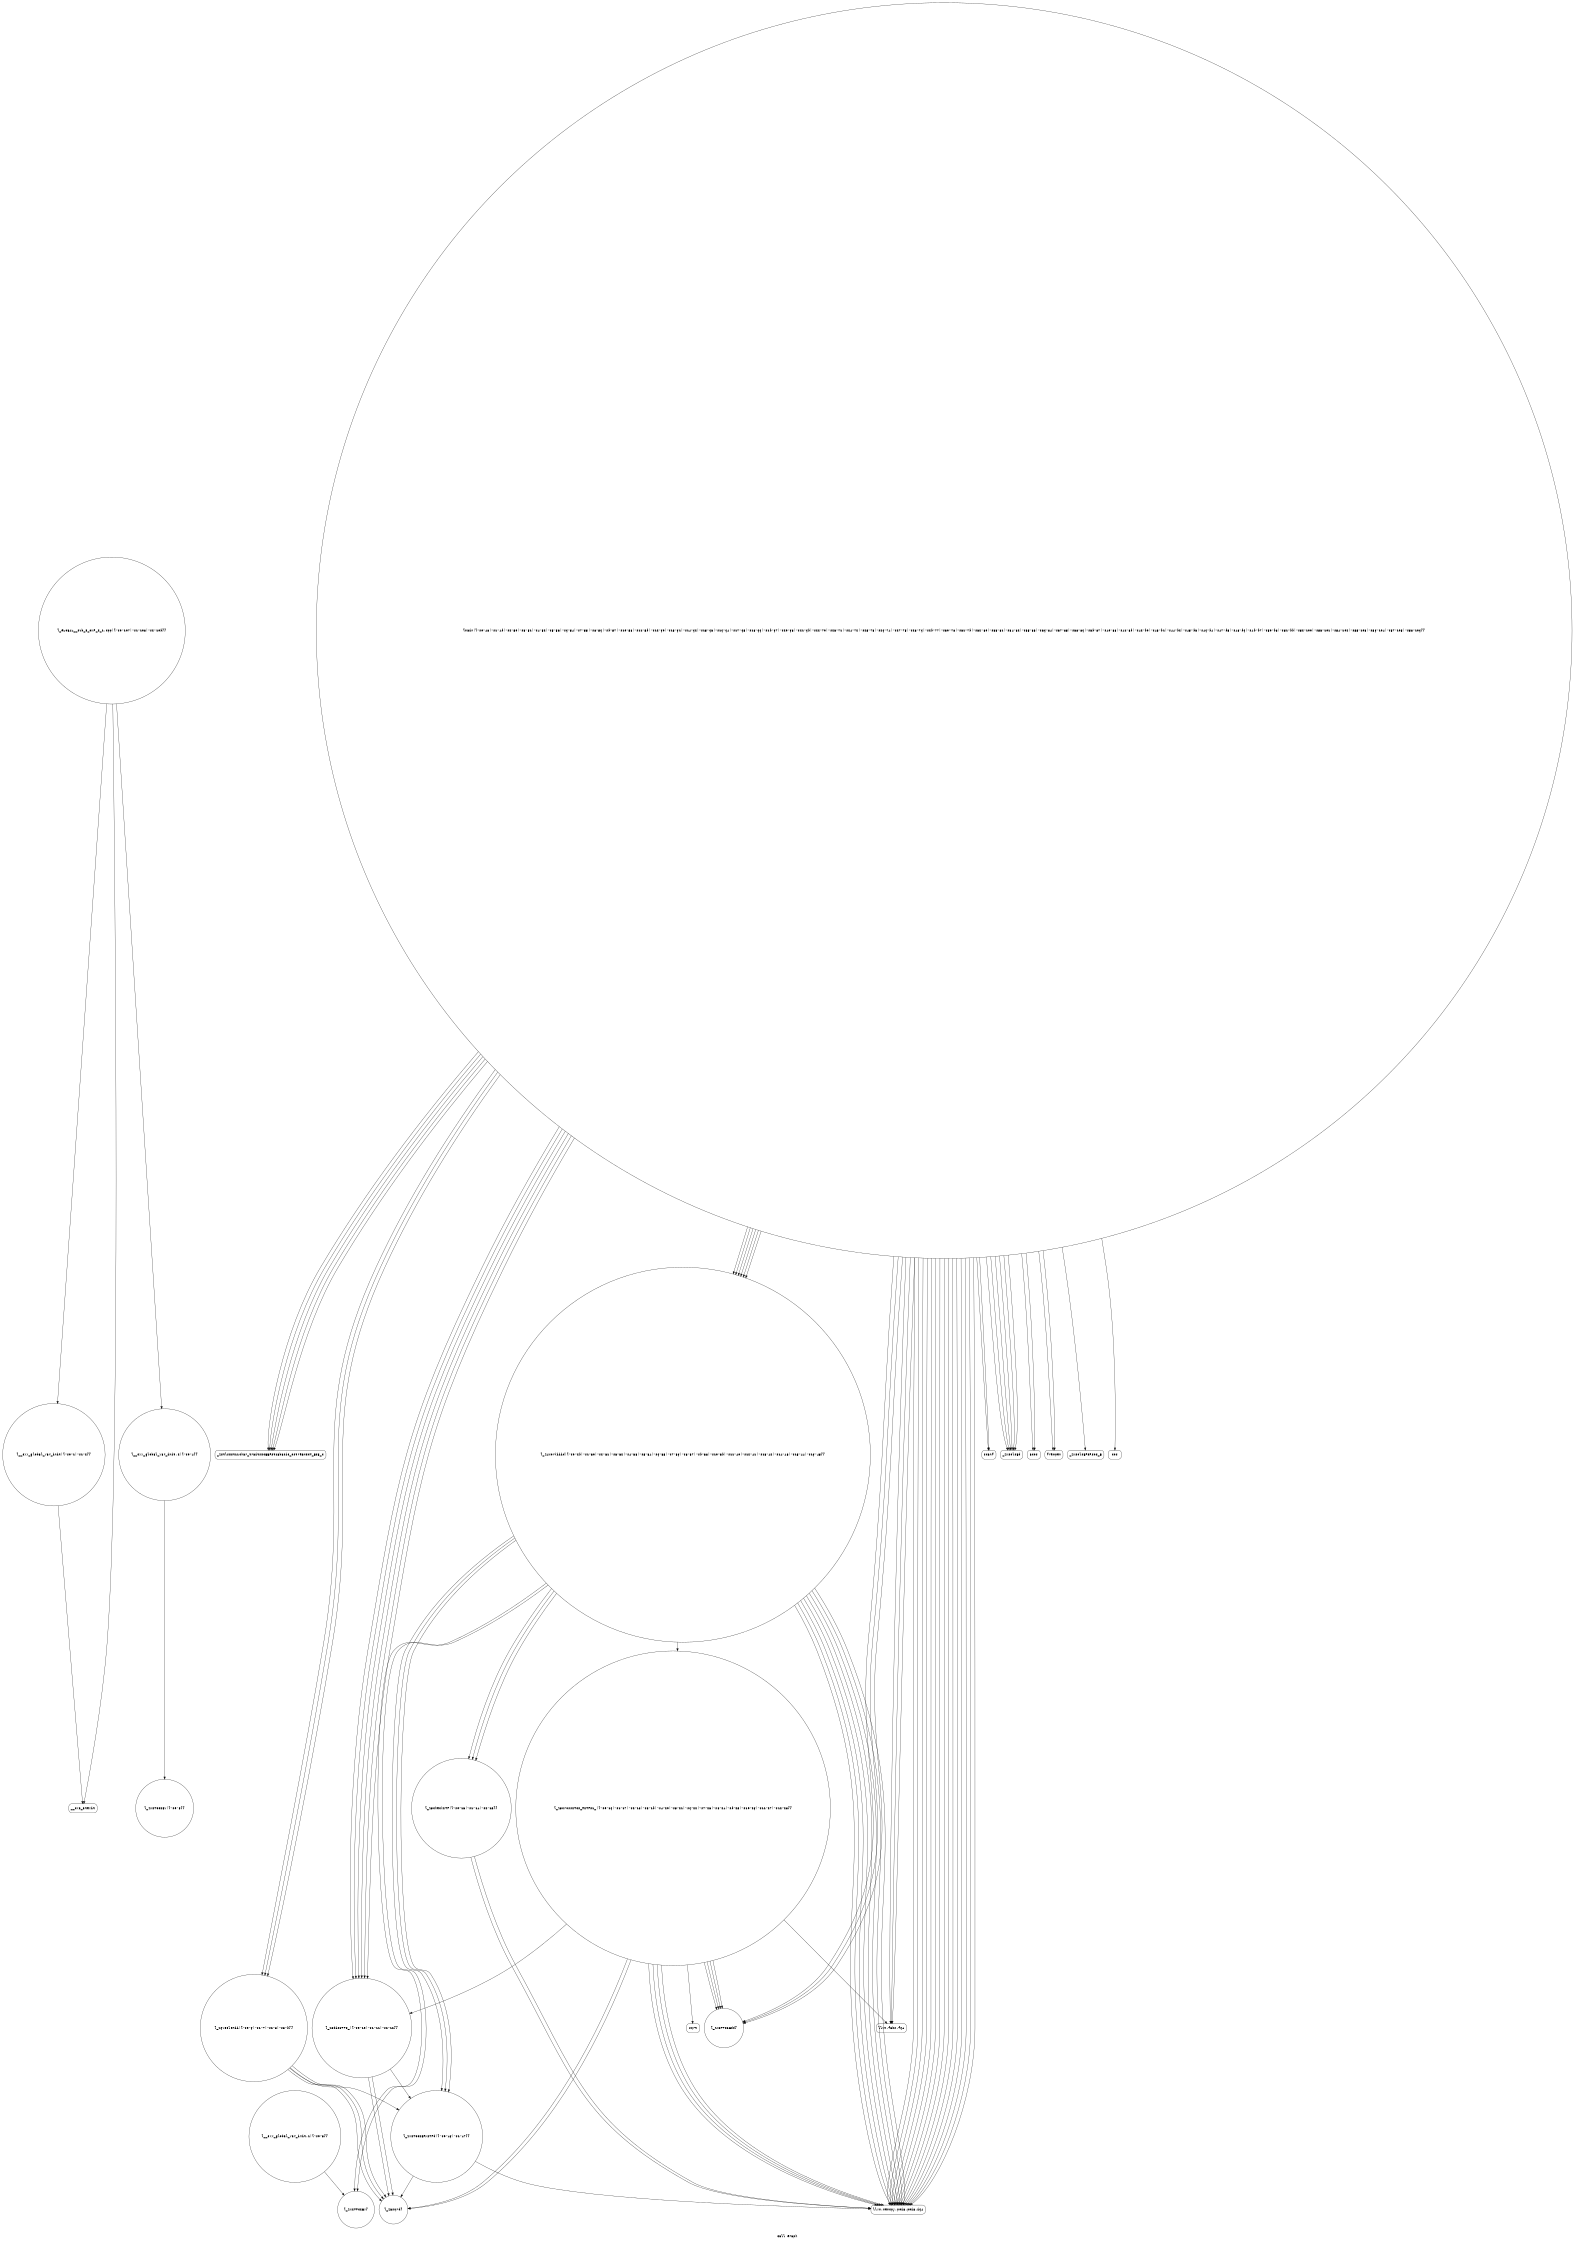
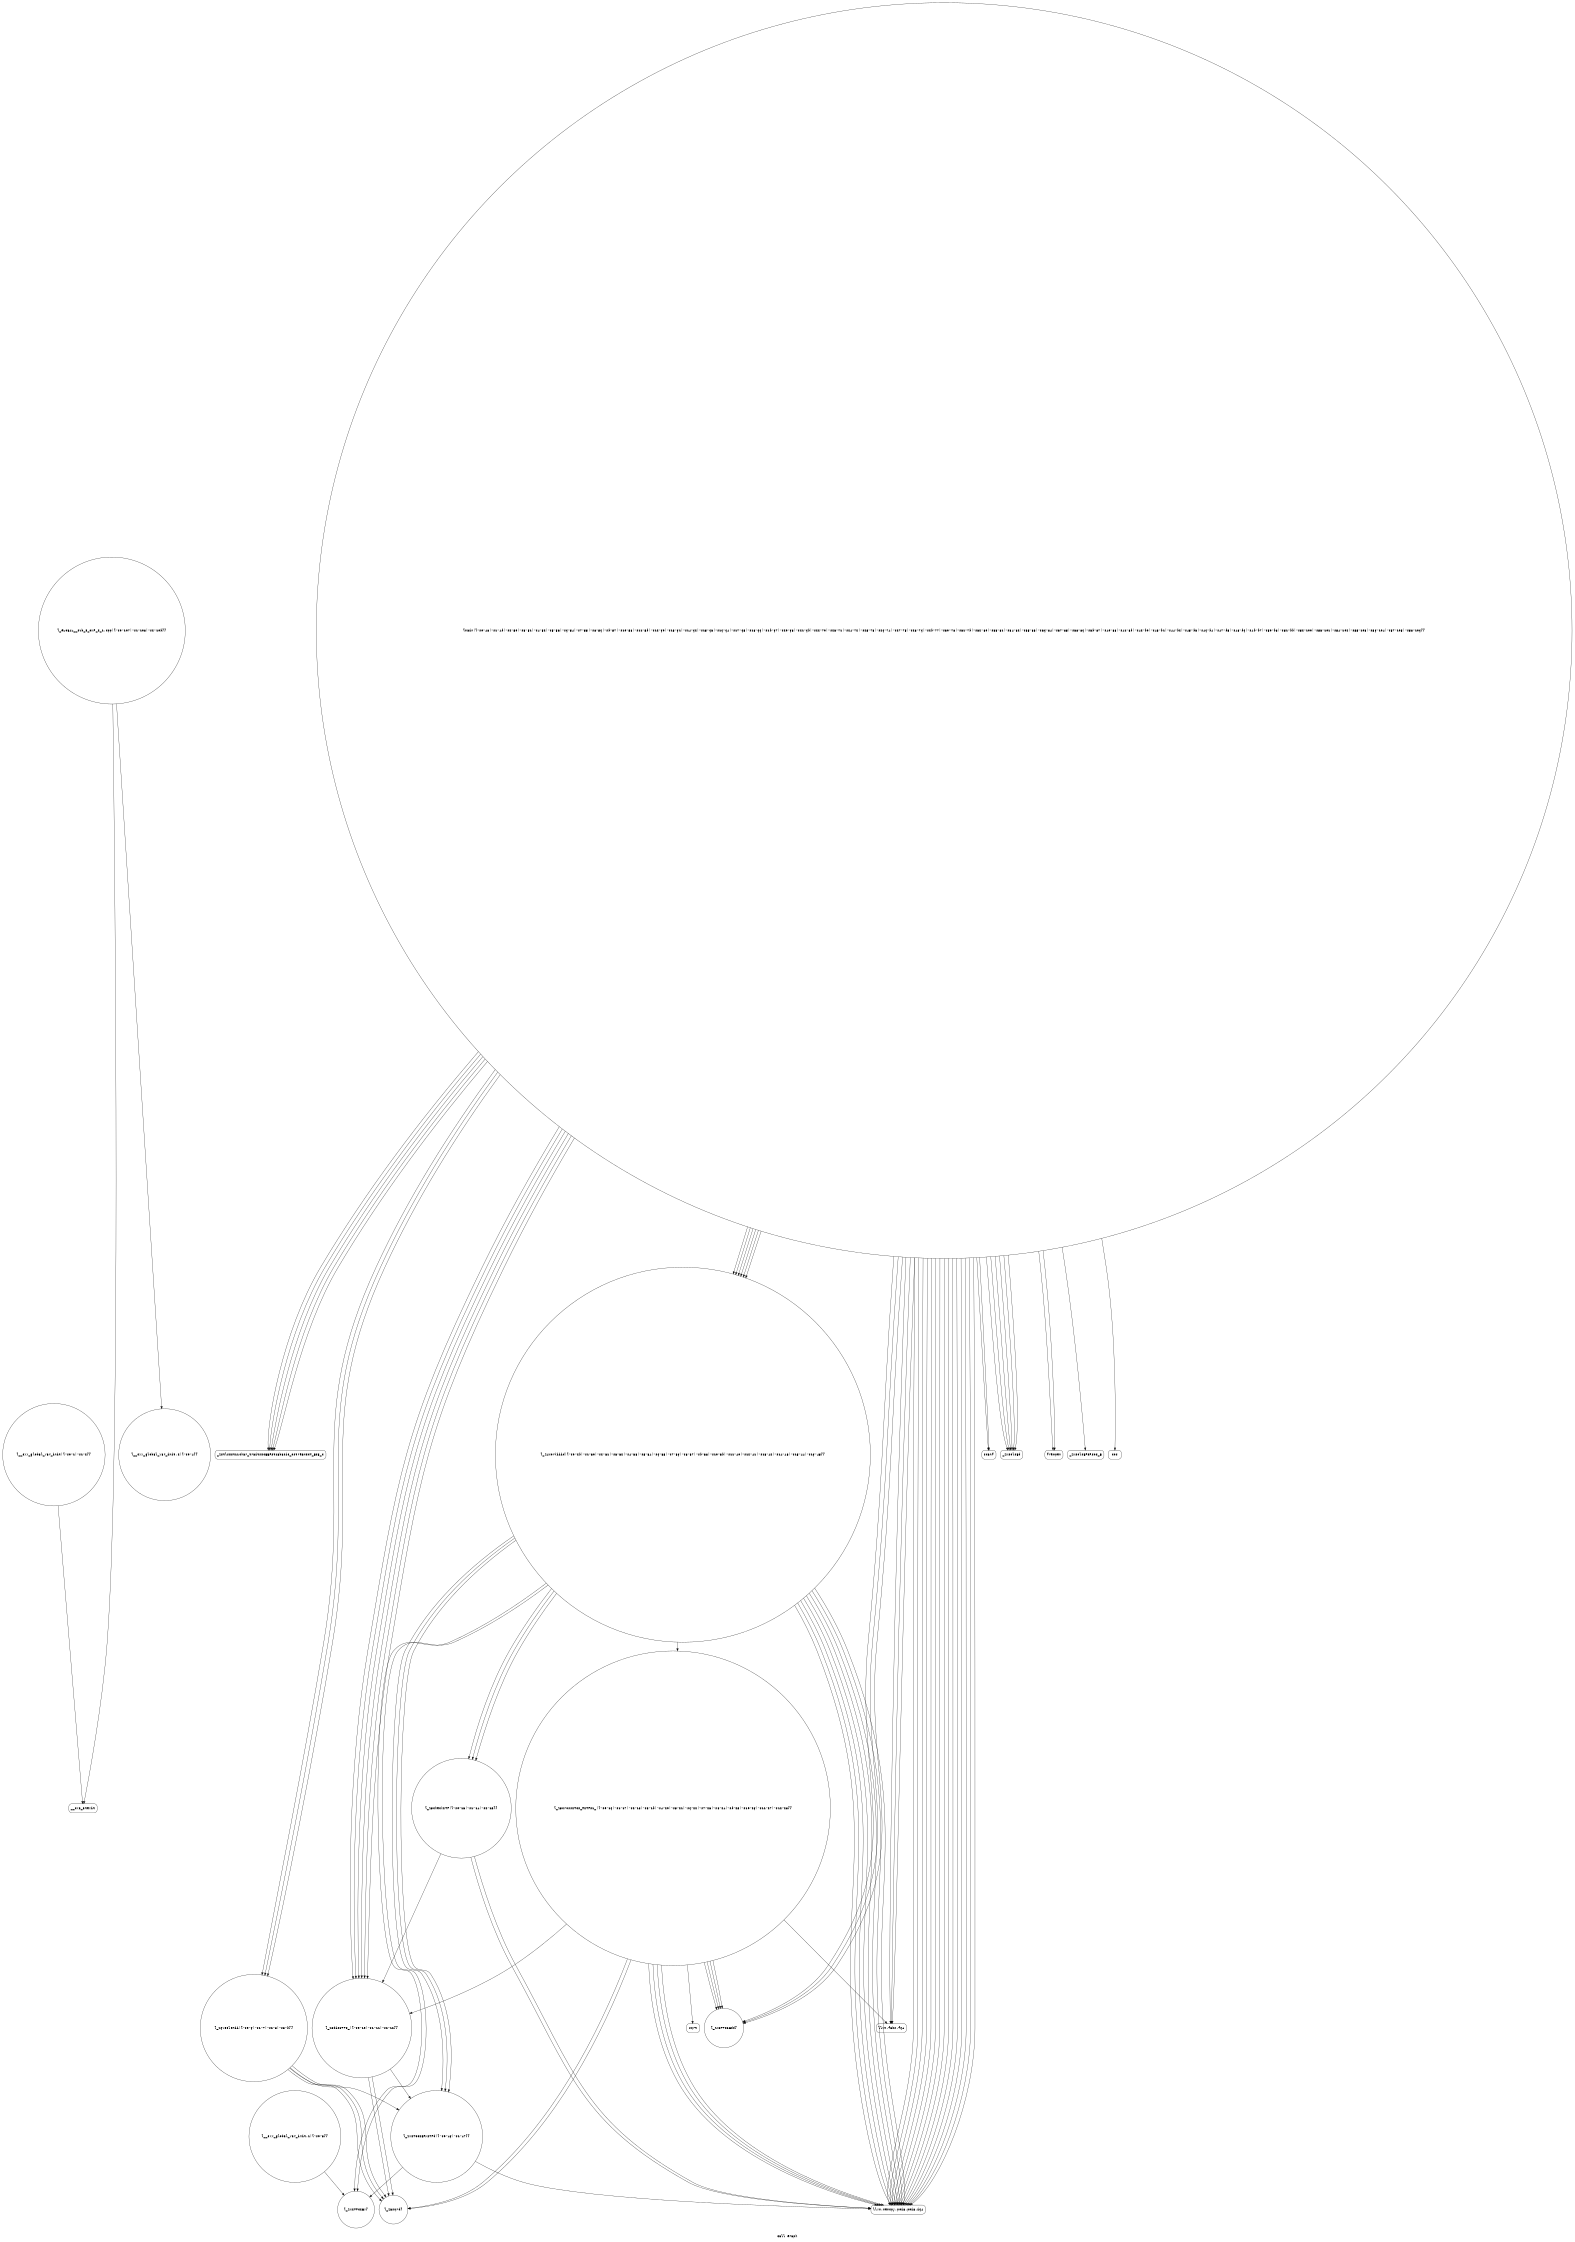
edge "{_GLOBAL__sub_I_ONP_2_1.cpp|{<s0>107|<s1>108|<s2>109}}" -> "{__cxx_global_var_init|{<s0>1|<s1>2}}": removed
node "acos": removed
node "{_ZN2TCC2Ev|{<s0>5}}": removed
edge "{_Z5check2TP|{<s0>13|<s1>14|<s2>15}}" -> "{_Z3dis2TPS_|{<s0>10|<s1>11|<s2>12}}": added
edge "{_ZN2TCC2ERK2TPd|{<s0>46|<s1>47}}" -> "{_Z3sqrd}": now "{_ZN2TCC2ERK2TPd|{<s0>46|<s1>47}}" -> "{_ZN2TPC2Ev}"
